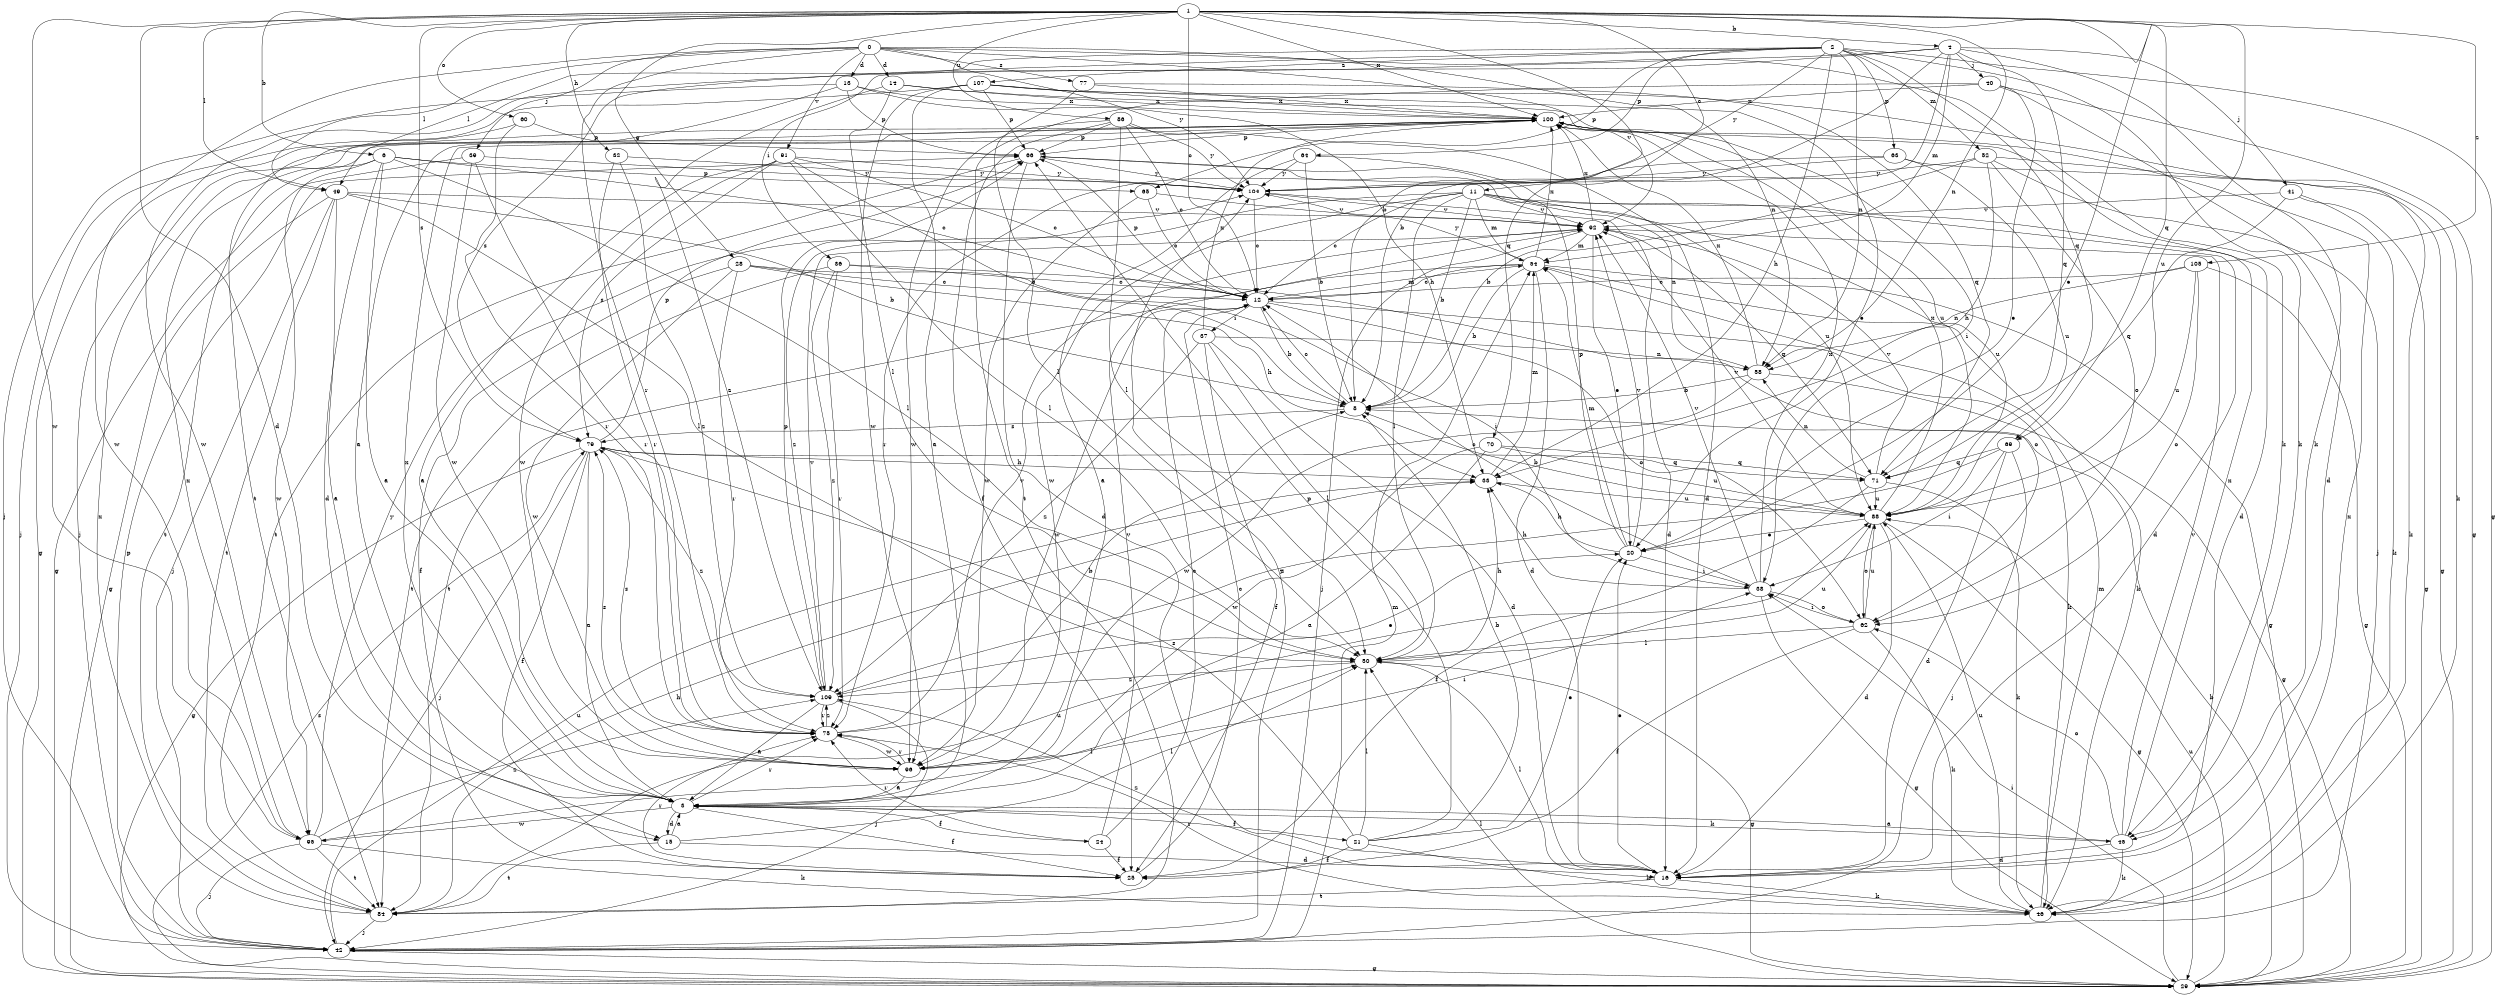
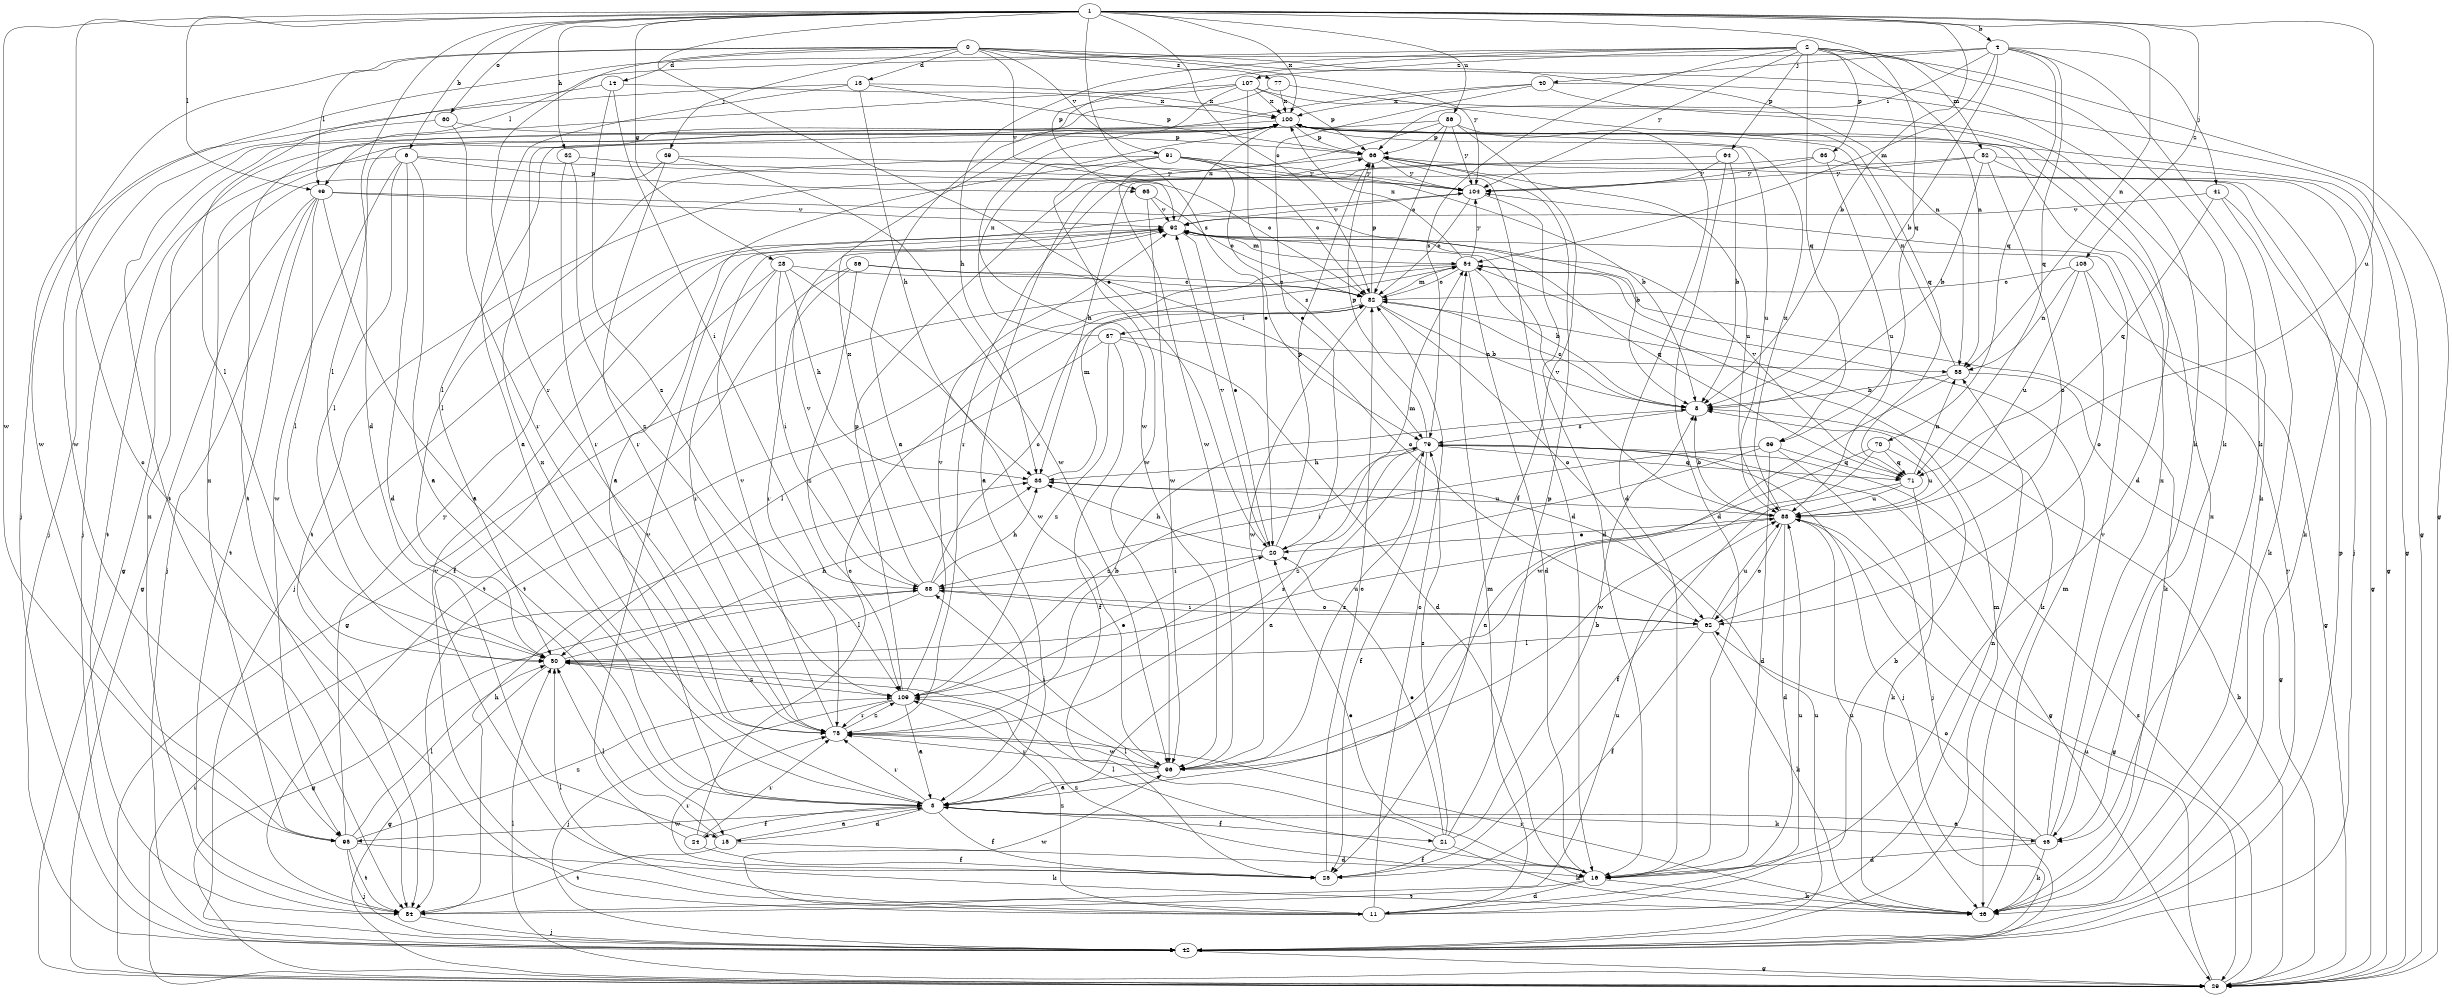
edge "4" -> "36": now "4" -> "66"
node "12": label "12" -> "82"
edge "11" -> "16": reversed
edge "38" -> "50": added, label "l"
